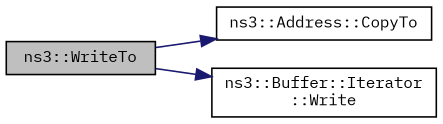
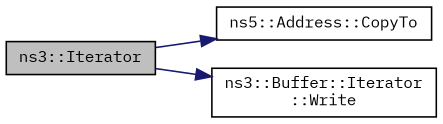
node "ns3::Address::CopyTo": label "ns3::Address::CopyTo" -> "ns5::Address::CopyTo"
node "ns3::WriteTo": label "ns3::WriteTo" -> "ns3::Iterator"
